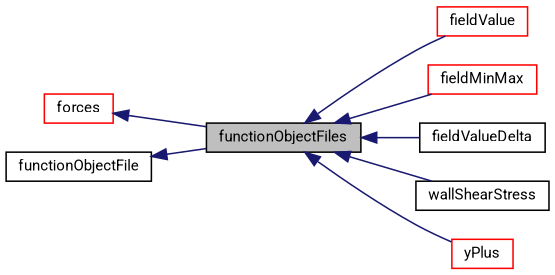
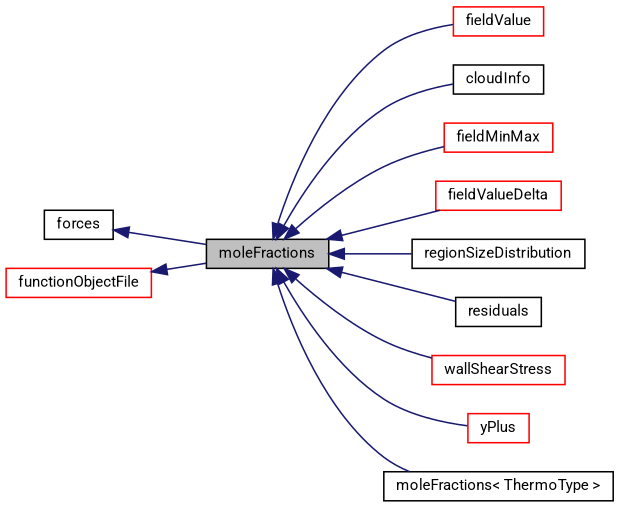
node "cloudInfo": added
node "forces": color red -> black
node "functionObjectFiles": label "functionObjectFiles" -> "moleFractions"
node "fieldValueDelta": color black -> red
node "functionObjectFile": color black -> red
node "wallShearStress": color black -> red
node "regionSizeDistribution": added
node "residuals": added
node "moleFractions< ThermoType >": added
